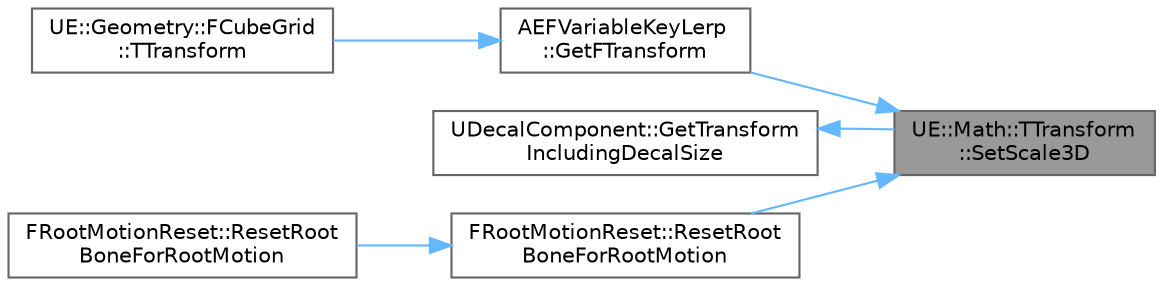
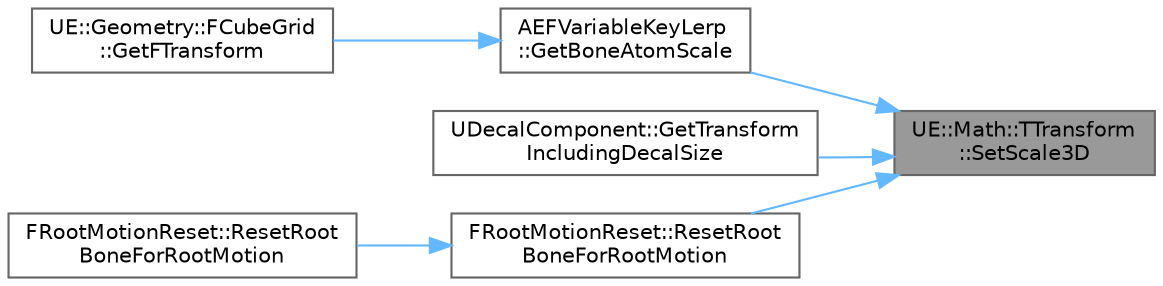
node "UE::Geometry::FCubeGrid ::TTransform": label "UE::Geometry::FCubeGrid ::TTransform" -> "UE::Geometry::FCubeGrid ::GetFTransform"
node "AEFVariableKeyLerp ::GetFTransform": label "AEFVariableKeyLerp ::GetFTransform" -> "AEFVariableKeyLerp ::GetBoneAtomScale"
edge "UE::Math::TTransform ::SetScale3D" -> "UDecalComponent::GetTransform IncludingDecalSize": reversed
